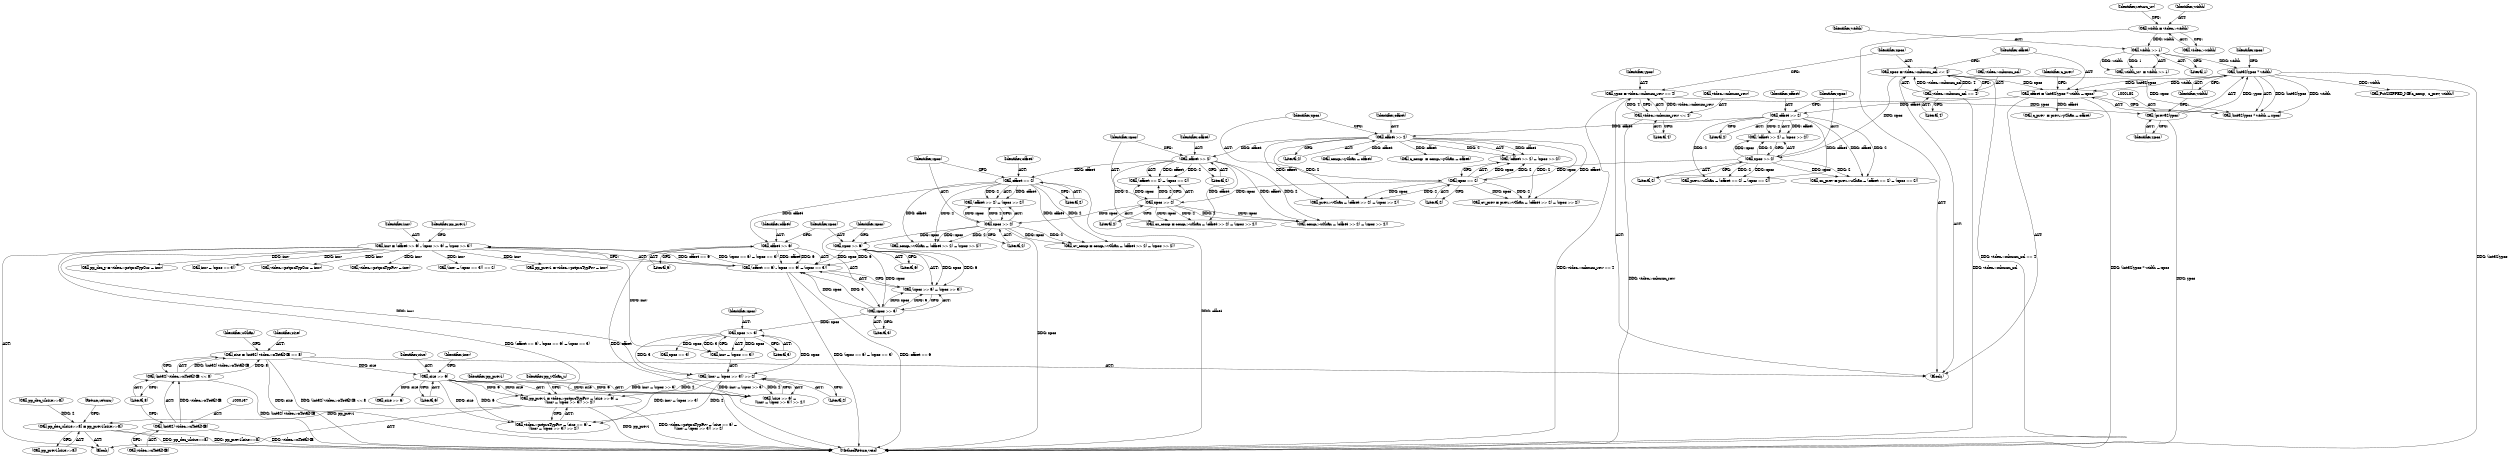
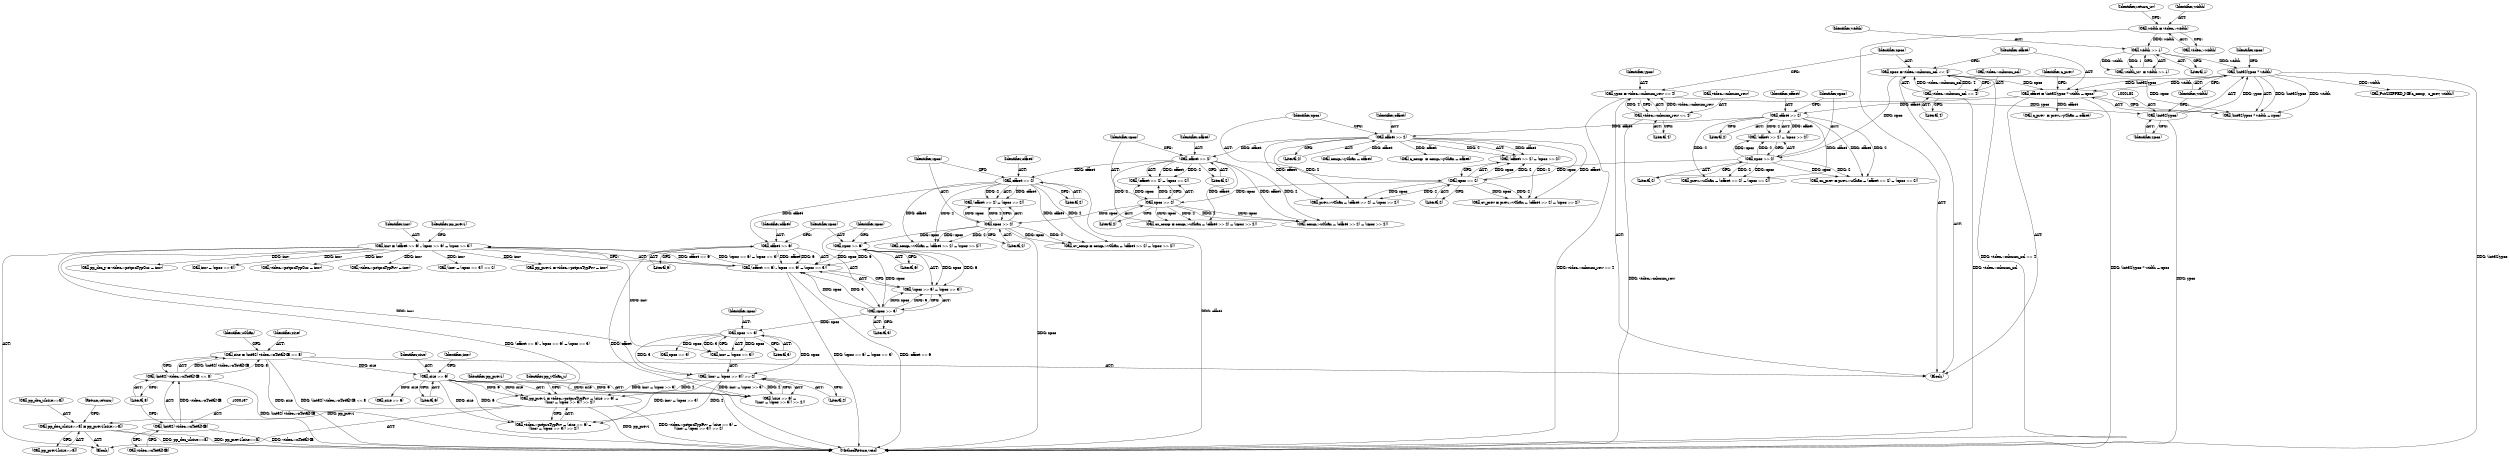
edge "(Call,width_uv  = width >> 1)" -> "(Call,width >> 1)": added, label "CFG:"
node "(Call,(prev32)ypos)": label "(Call,(prev32)ypos)" -> "(Call,(int32)ypos)"
edge "(Call,pp_dec_u[size>>8])" -> "(Call,pp_dec_u[size>>8] = pp_prev1[size>>8])": label "DDG: 2" -> "AST: "
edge "(Call,video->nTotalMB)" -> "(Call,(int32) video->nTotalMB)": label "AST: " -> "CFG: "
